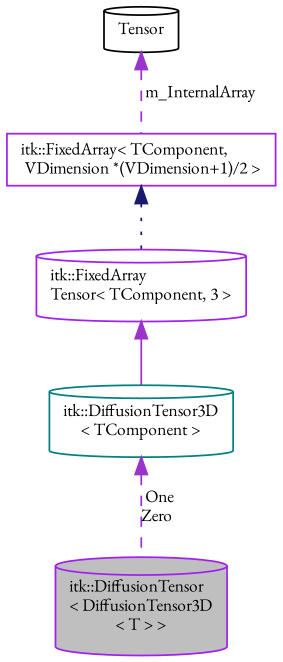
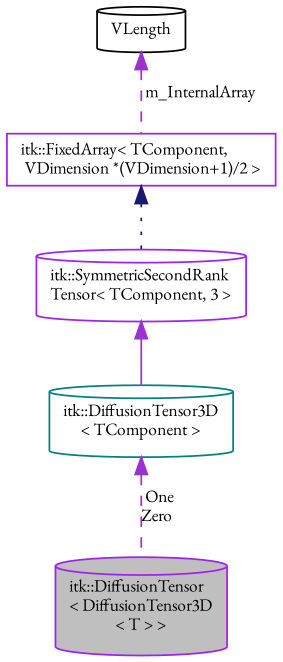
node "Tensor": label "Tensor" -> "VLength"
node "itk::FixedArray Tensor< TComponent, 3 >": label "itk::FixedArray Tensor< TComponent, 3 >" -> "itk::SymmetricSecondRank Tensor< TComponent, 3 >"
